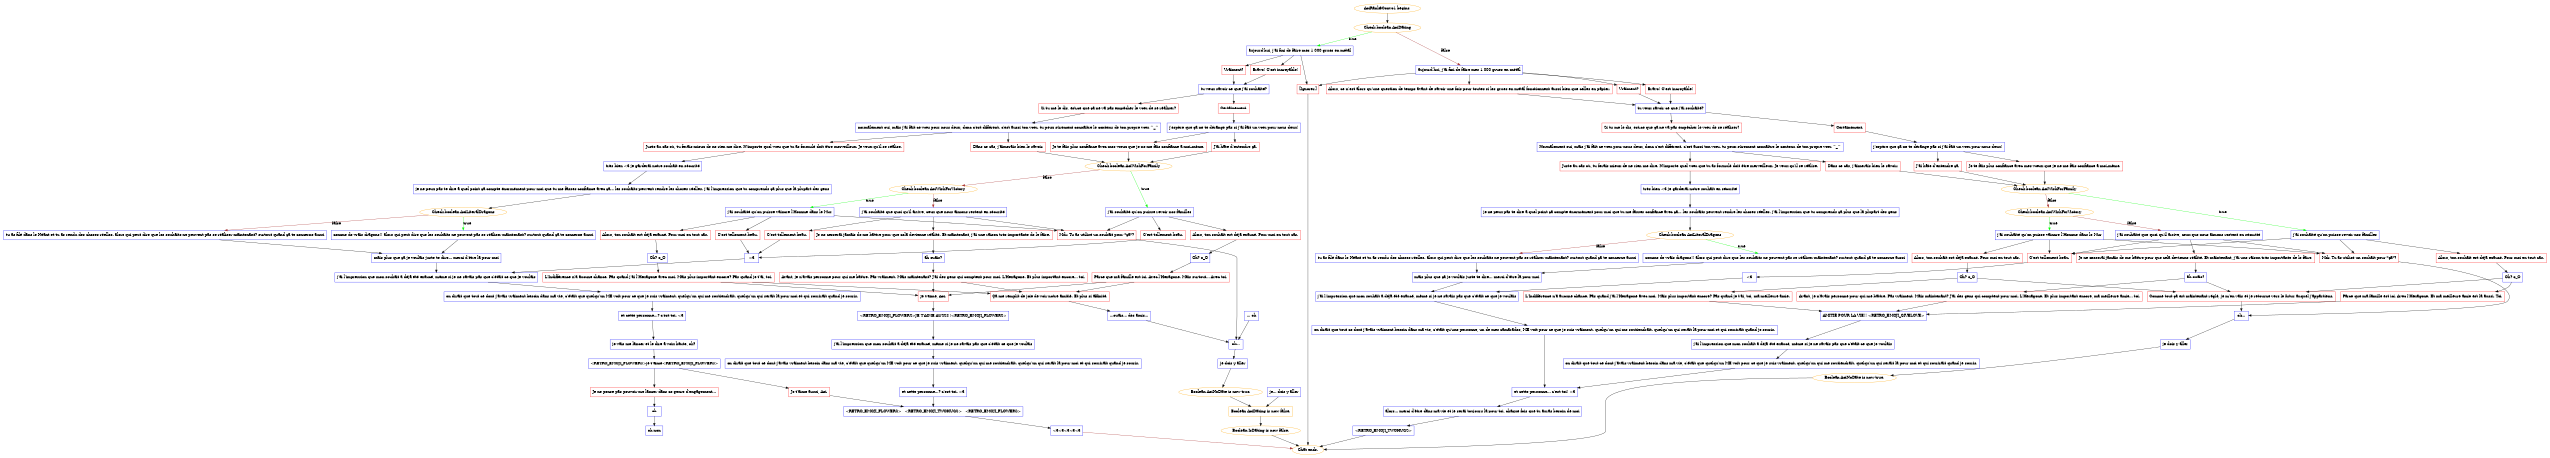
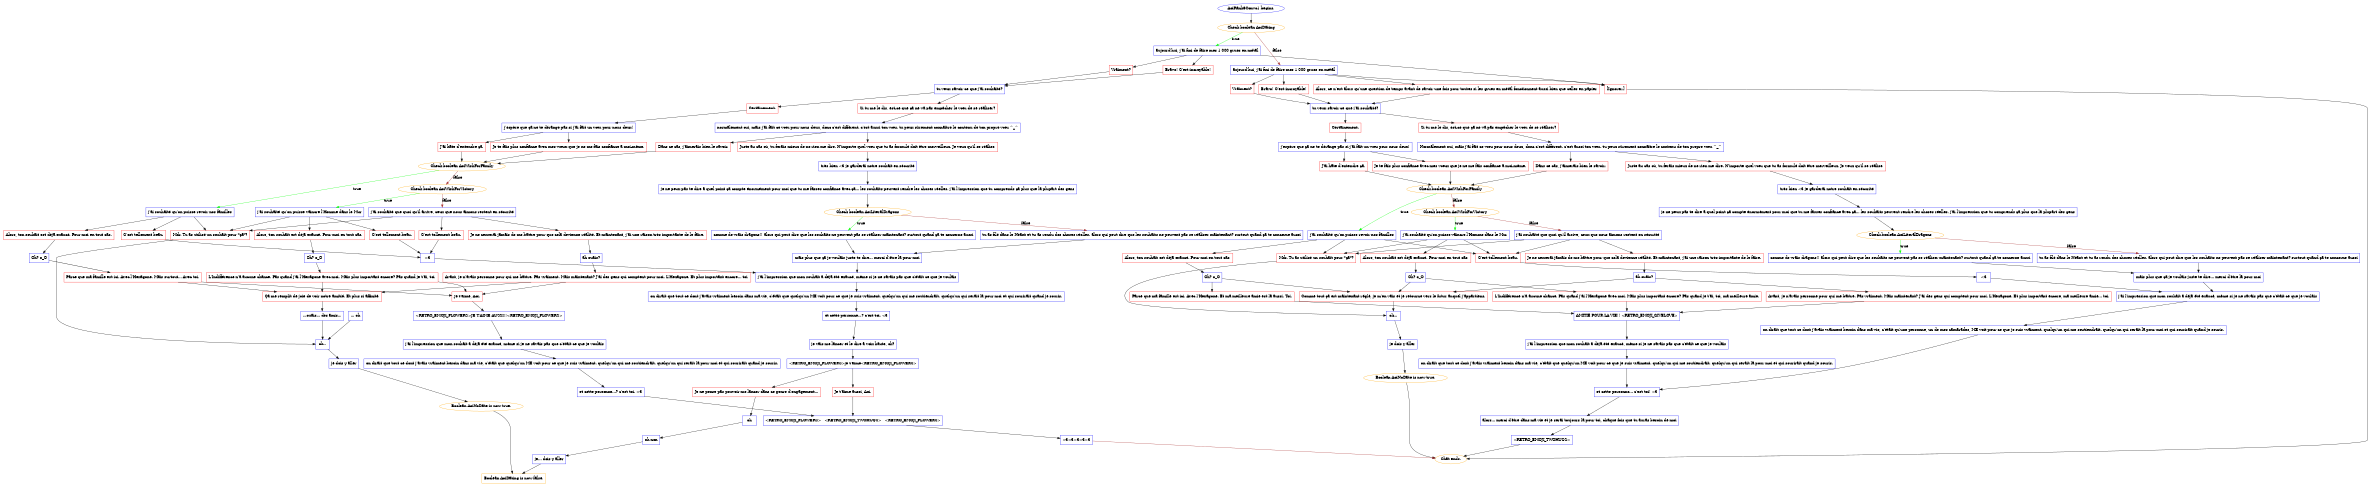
node "AoiRank6Convo1 begins.": color orange -> blue
node "Boolean IsDating is now false.": removed
edge "oh non" -> "je... dois y aller": added
